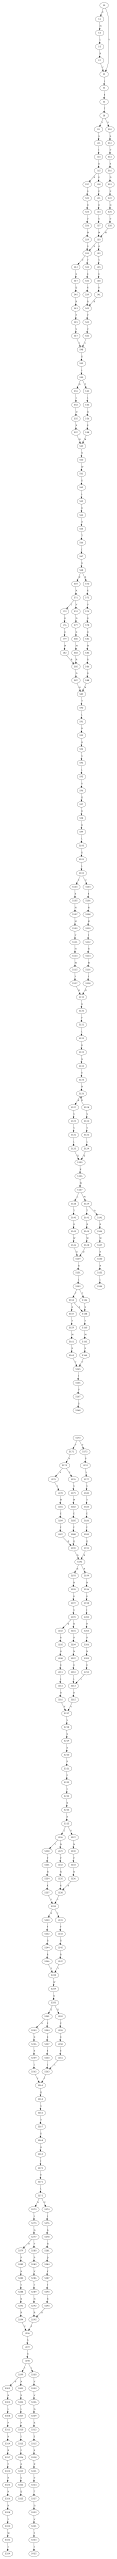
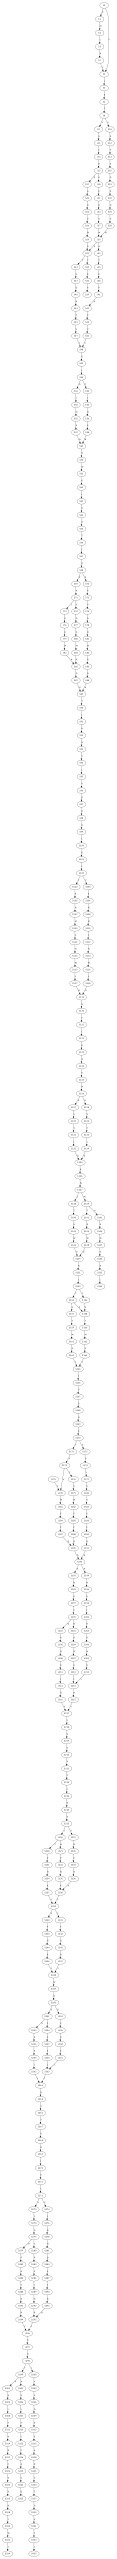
edge "S39" -> "S42": removed, label "R"
edge "S128" -> "S126": reversed
node "S169": added
edge "S173" -> "S175": now "S173" -> "S178"
